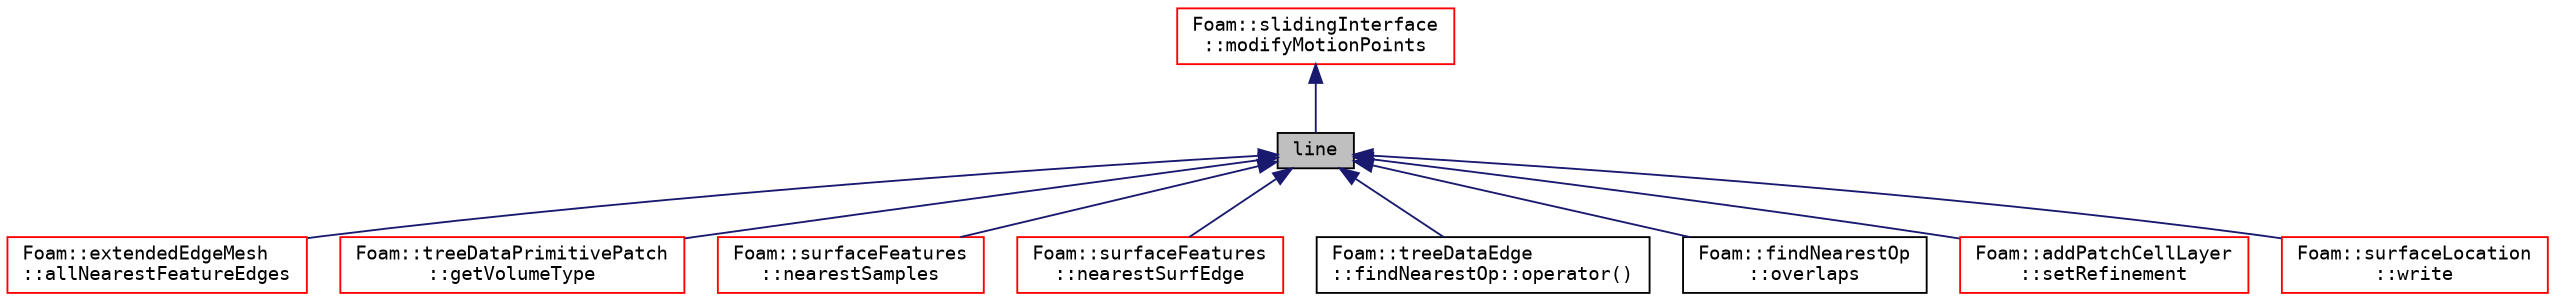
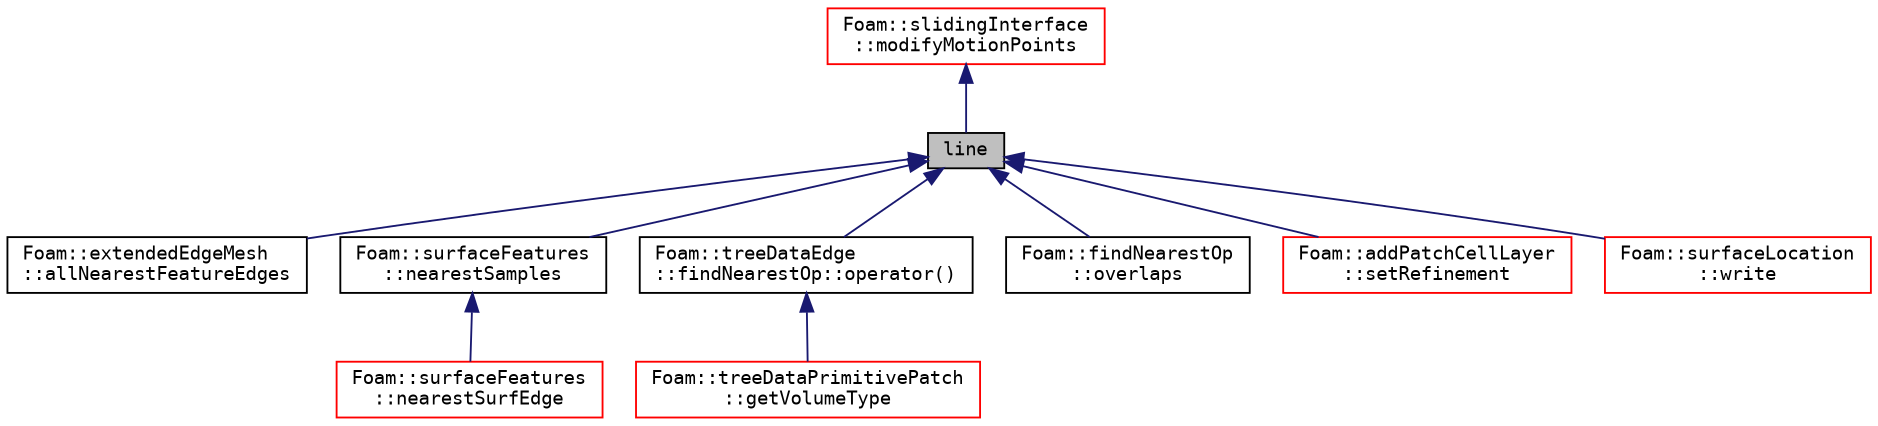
edge "Foam::treeDataPrimitivePatch ::getVolumeType" -> "line": now "Foam::treeDataPrimitivePatch ::getVolumeType" -> "Foam::treeDataEdge ::findNearestOp::operator()"
edge "Foam::surfaceFeatures ::nearestSurfEdge" -> "line": now "Foam::surfaceFeatures ::nearestSurfEdge" -> "Foam::surfaceFeatures ::nearestSamples"
node "Foam::extendedEdgeMesh ::allNearestFeatureEdges": color red -> black
node "Foam::surfaceFeatures ::nearestSamples": color red -> black
